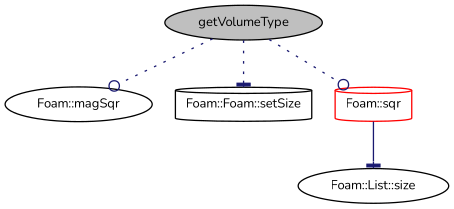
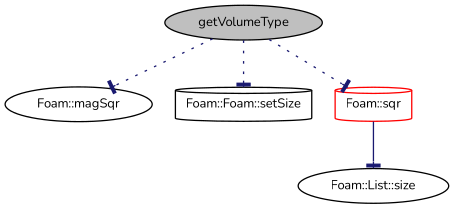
edge "getVolumeType" -> "Foam::magSqr": arrowhead odot -> tee
edge "getVolumeType" -> "Foam::sqr": arrowhead odot -> tee
